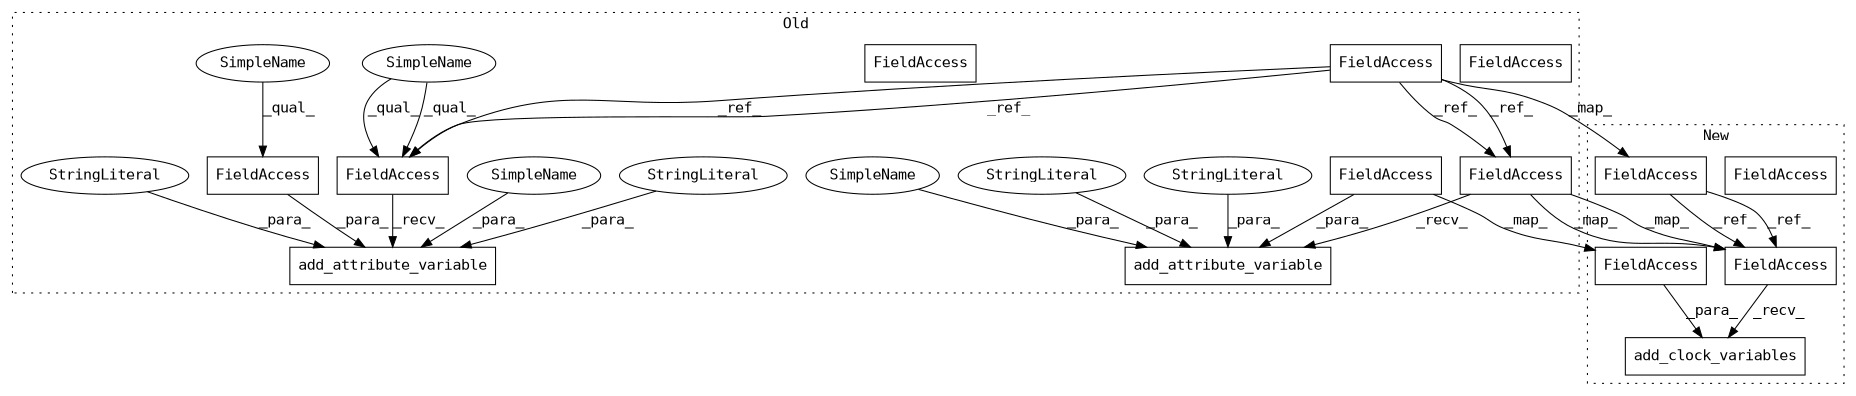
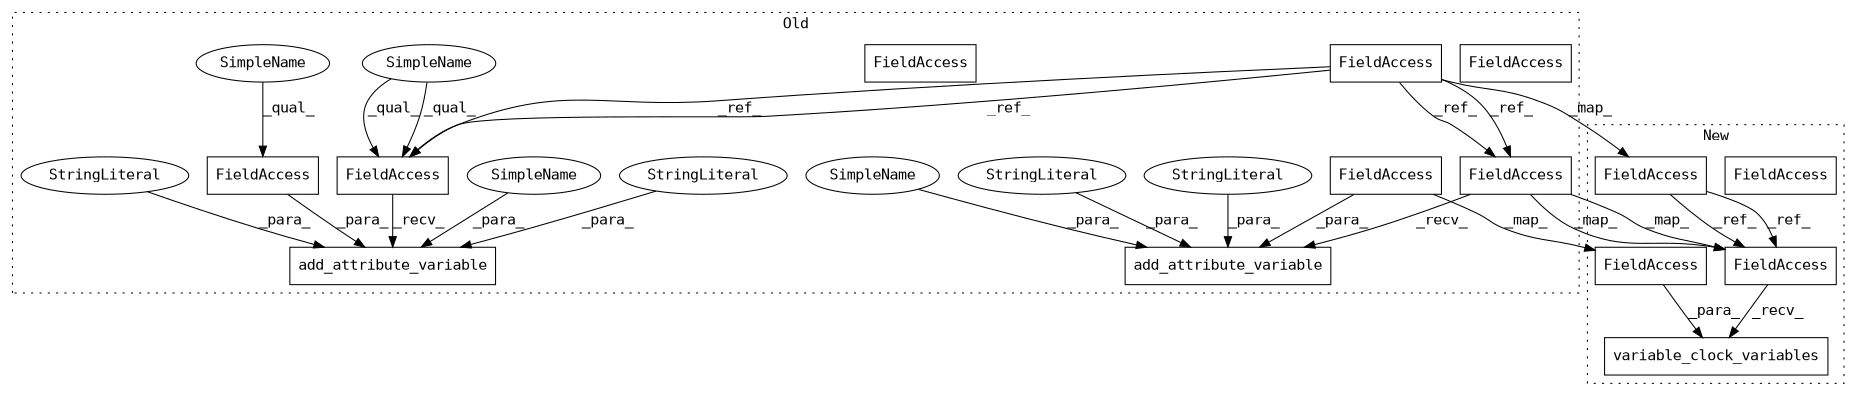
node "add_clock_variables": label "add_clock_variables" -> "variable_clock_variables"
